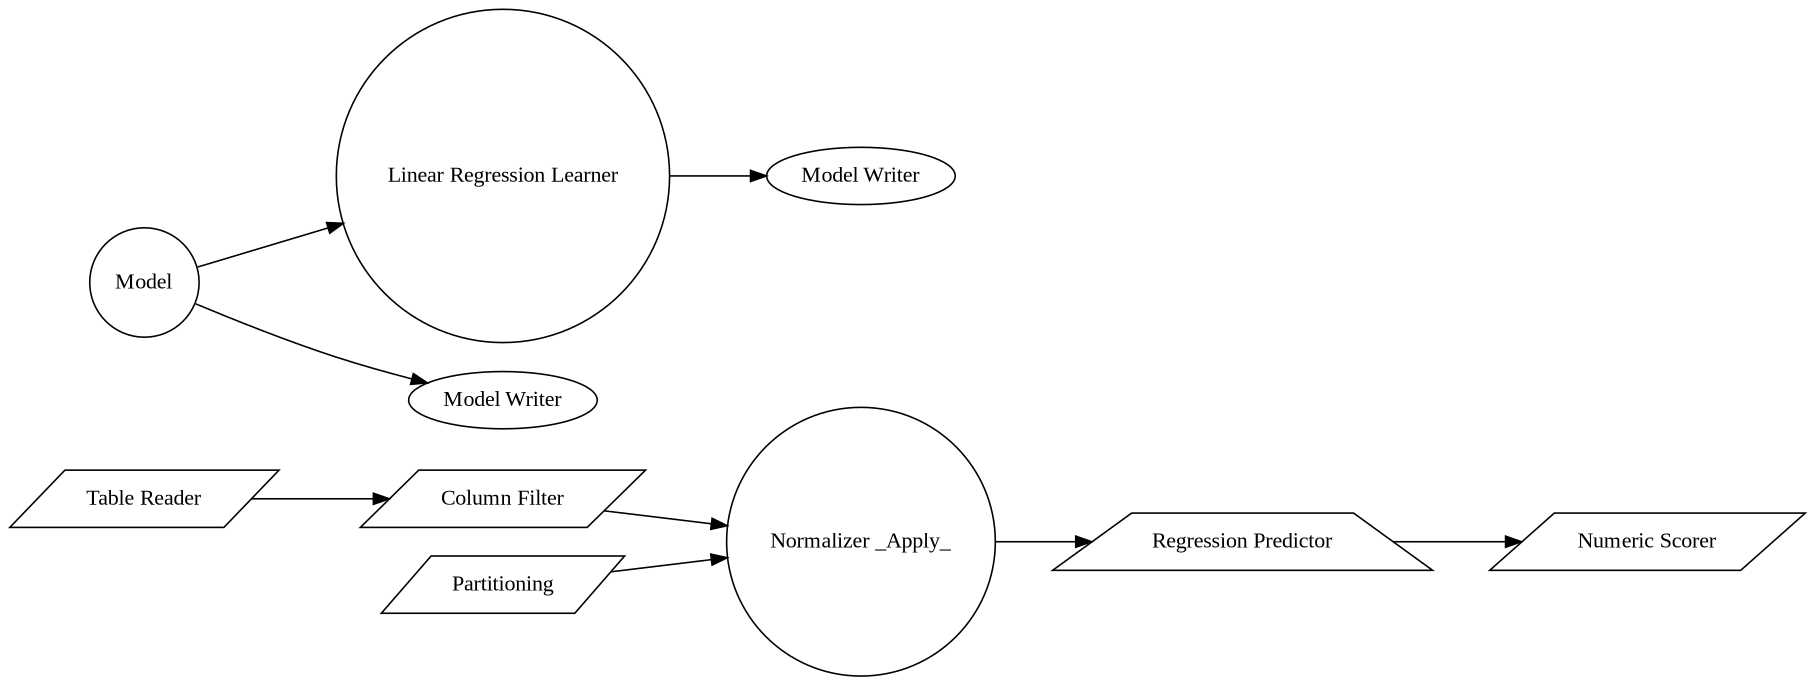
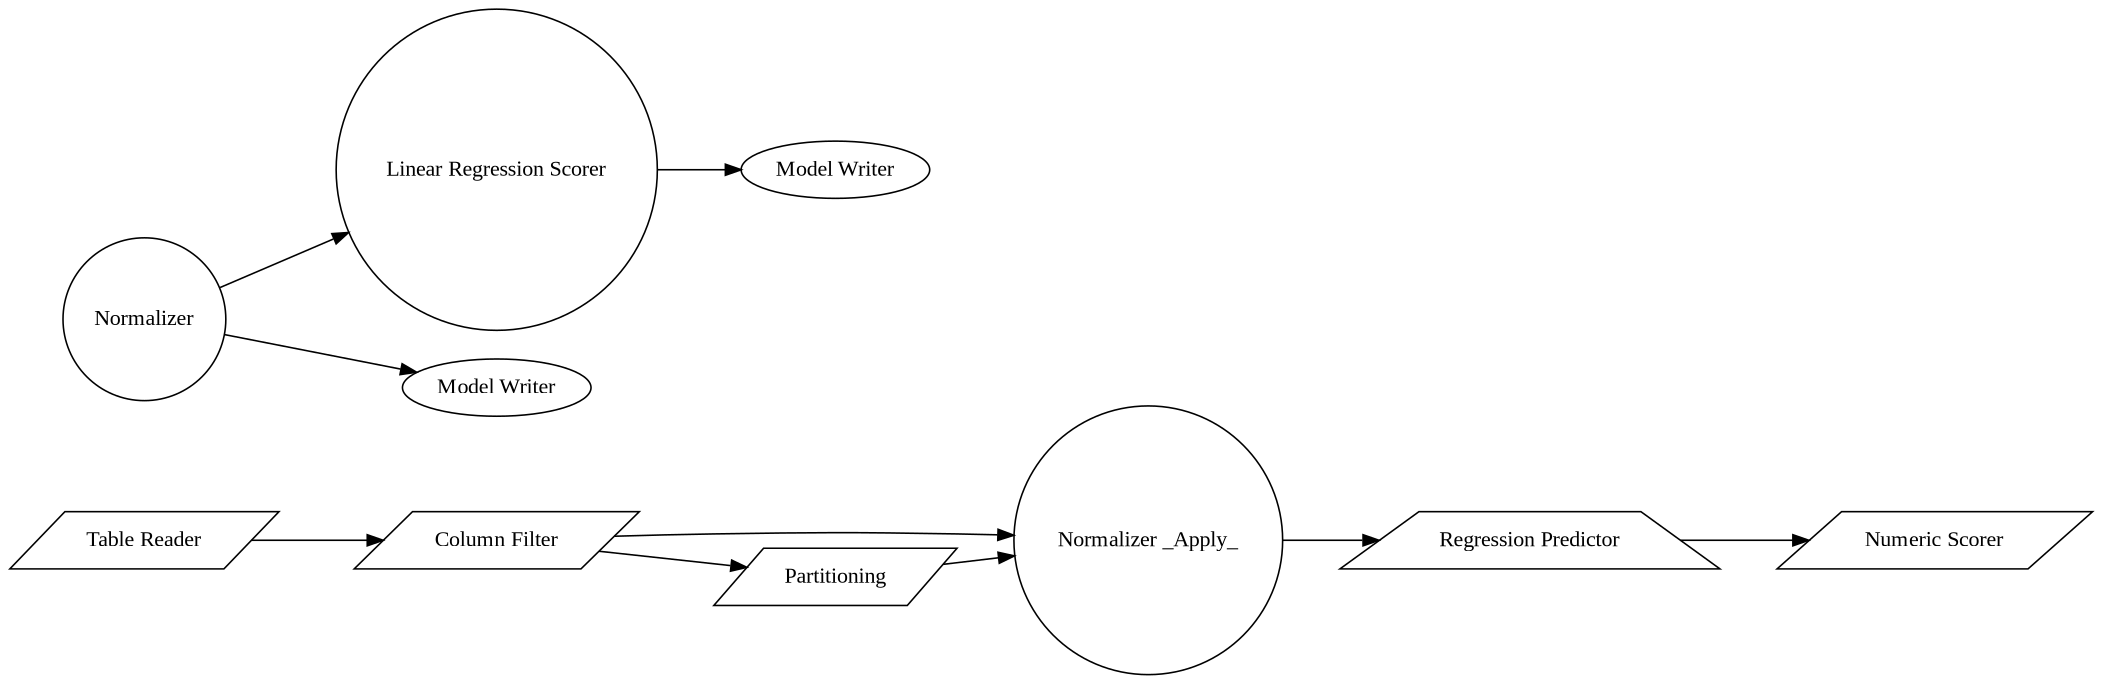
node "Linear Regression Learner": label "Linear Regression Learner" -> "Linear Regression Scorer"
node "Model": label "Model" -> "Normalizer"
edge "Column Filter" -> "Partitioning": added
